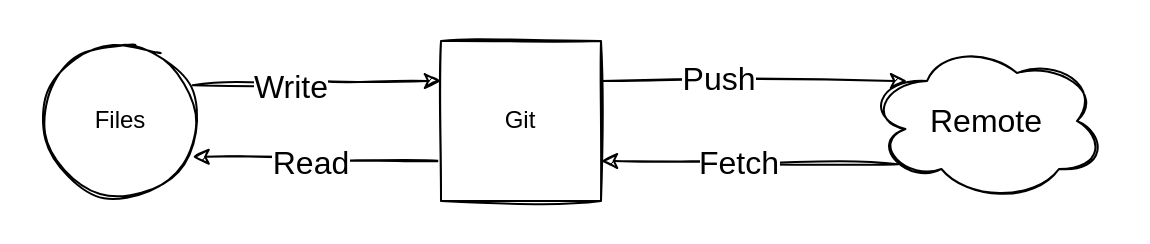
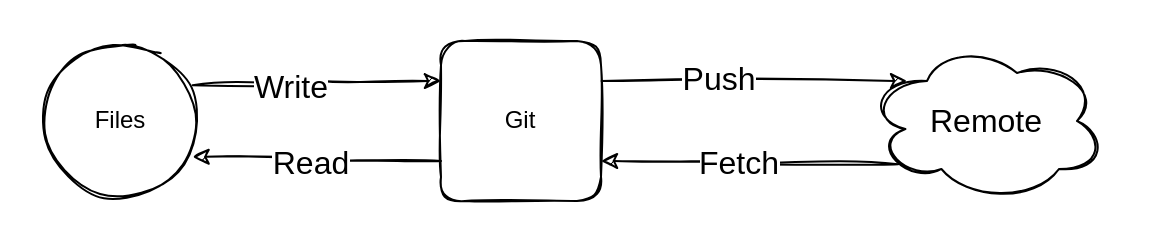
node "Git": shape rectangle -> rounded rectangle
